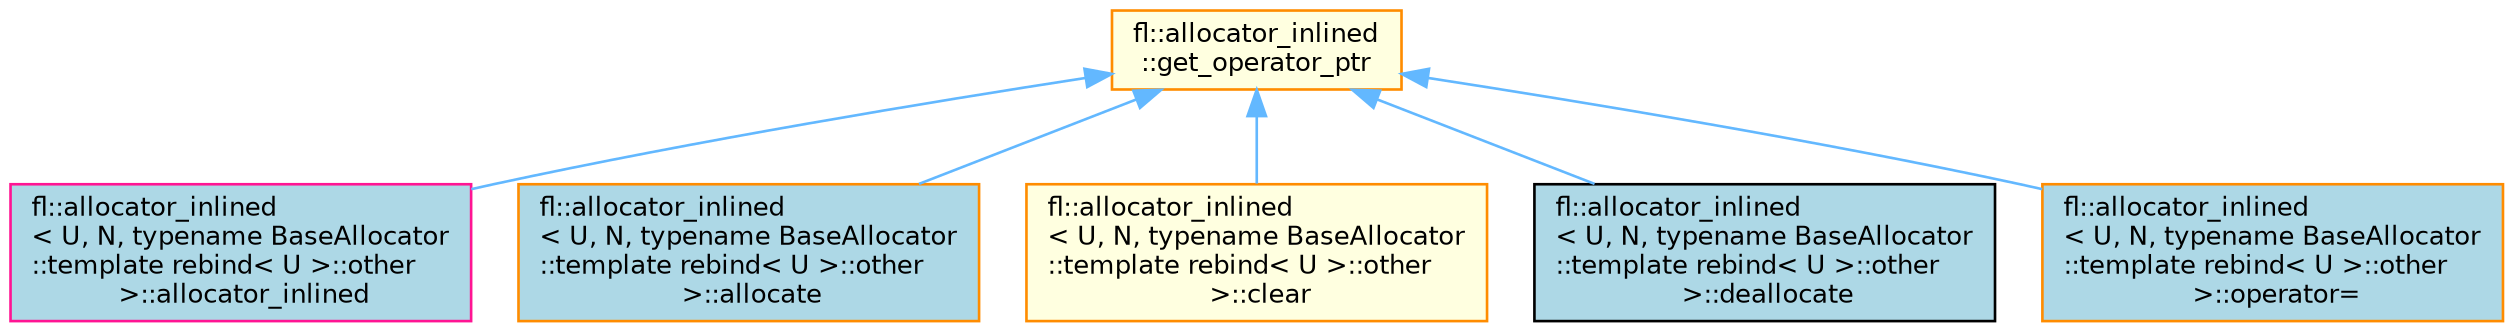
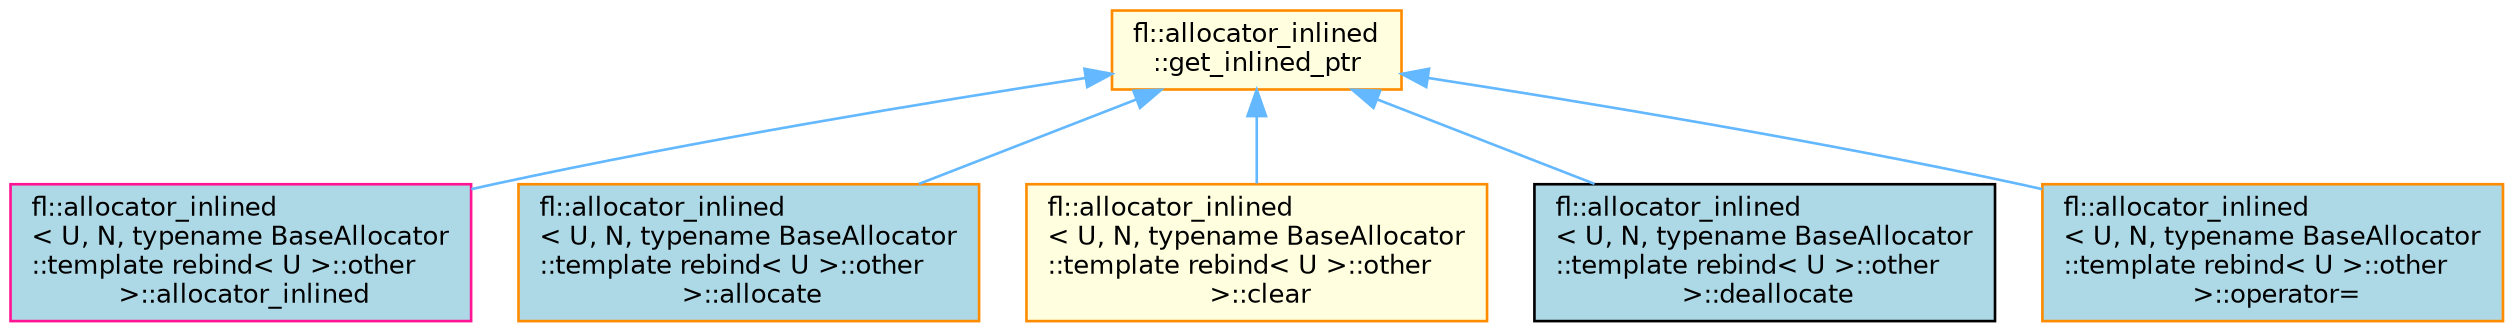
node "fl::allocator_inlined ::get_operator_ptr": label "fl::allocator_inlined ::get_operator_ptr" -> "fl::allocator_inlined ::get_inlined_ptr"
